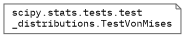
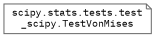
node "scipy.stats.tests.test _distributions.TestVonMises": label "scipy.stats.tests.test _distributions.TestVonMises" -> "scipy.stats.tests.test _scipy.TestVonMises"
